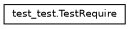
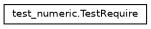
node "test_test.TestRequire": label "test_test.TestRequire" -> "test_numeric.TestRequire"
